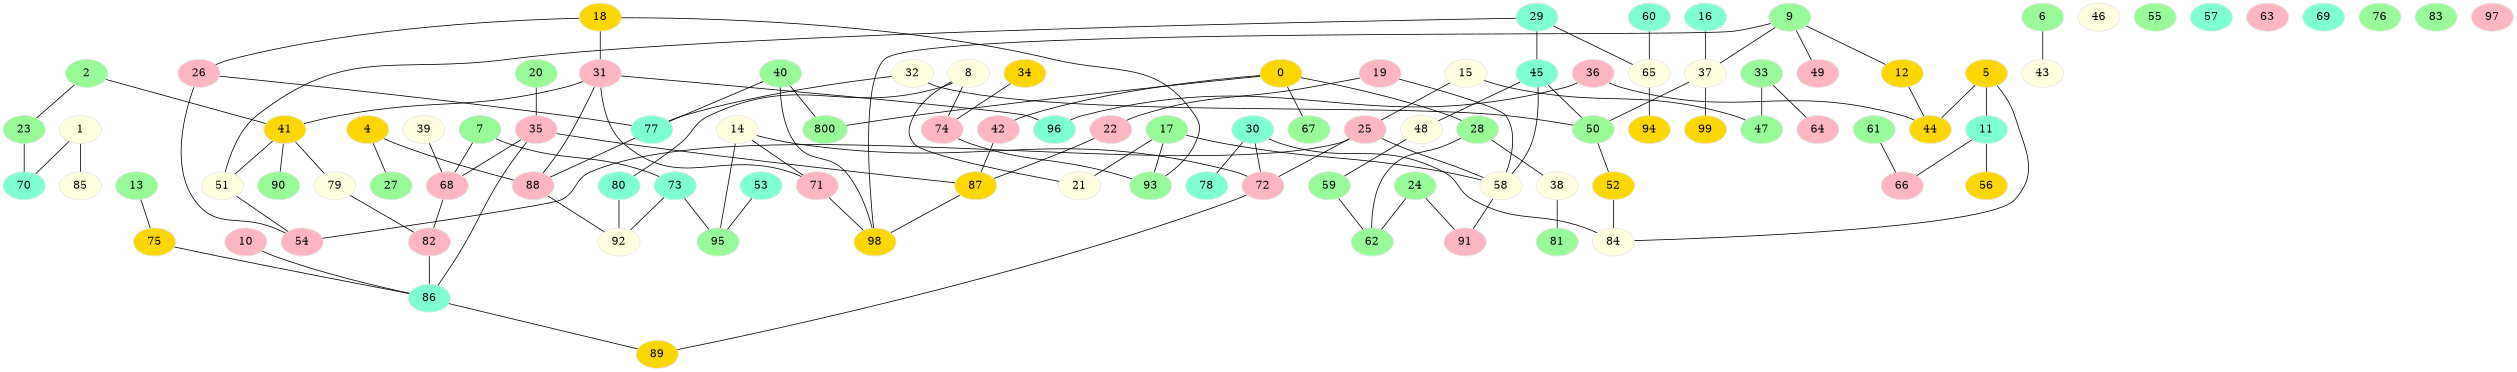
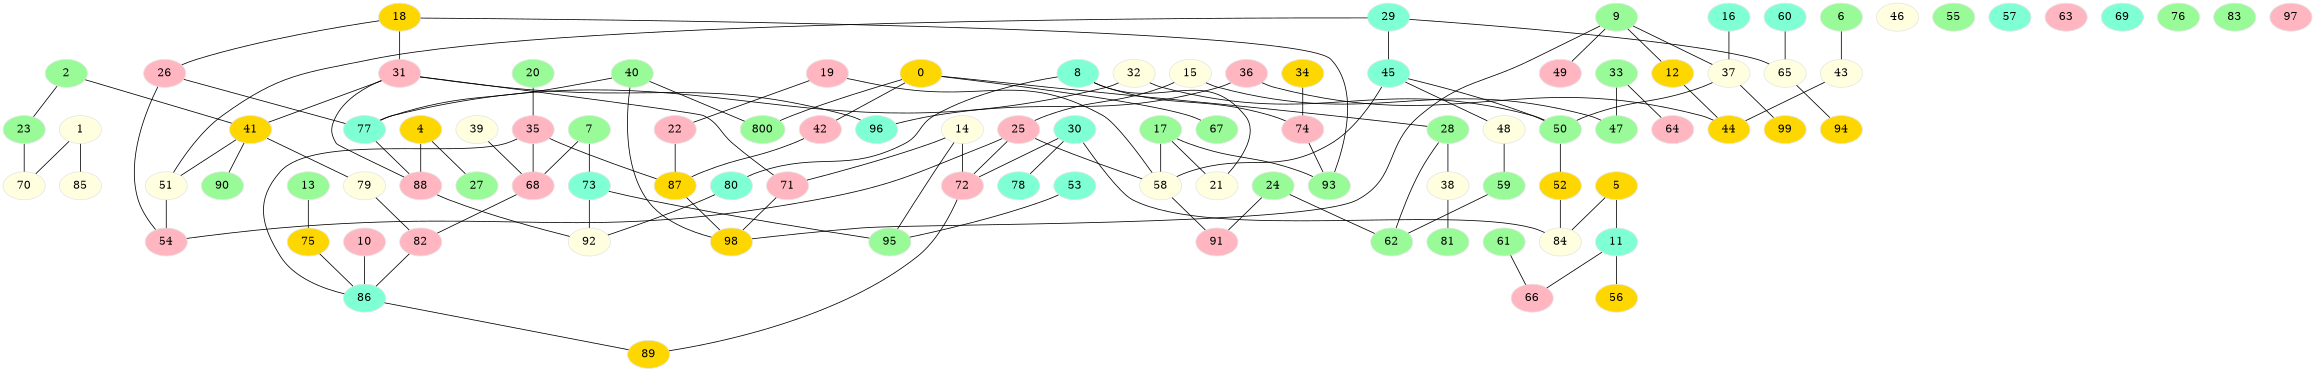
node "8": fillcolor lightyellow -> aquamarine
edge "5" -- "44": now "43" -- "44"
node "70": fillcolor aquamarine -> lightyellow
